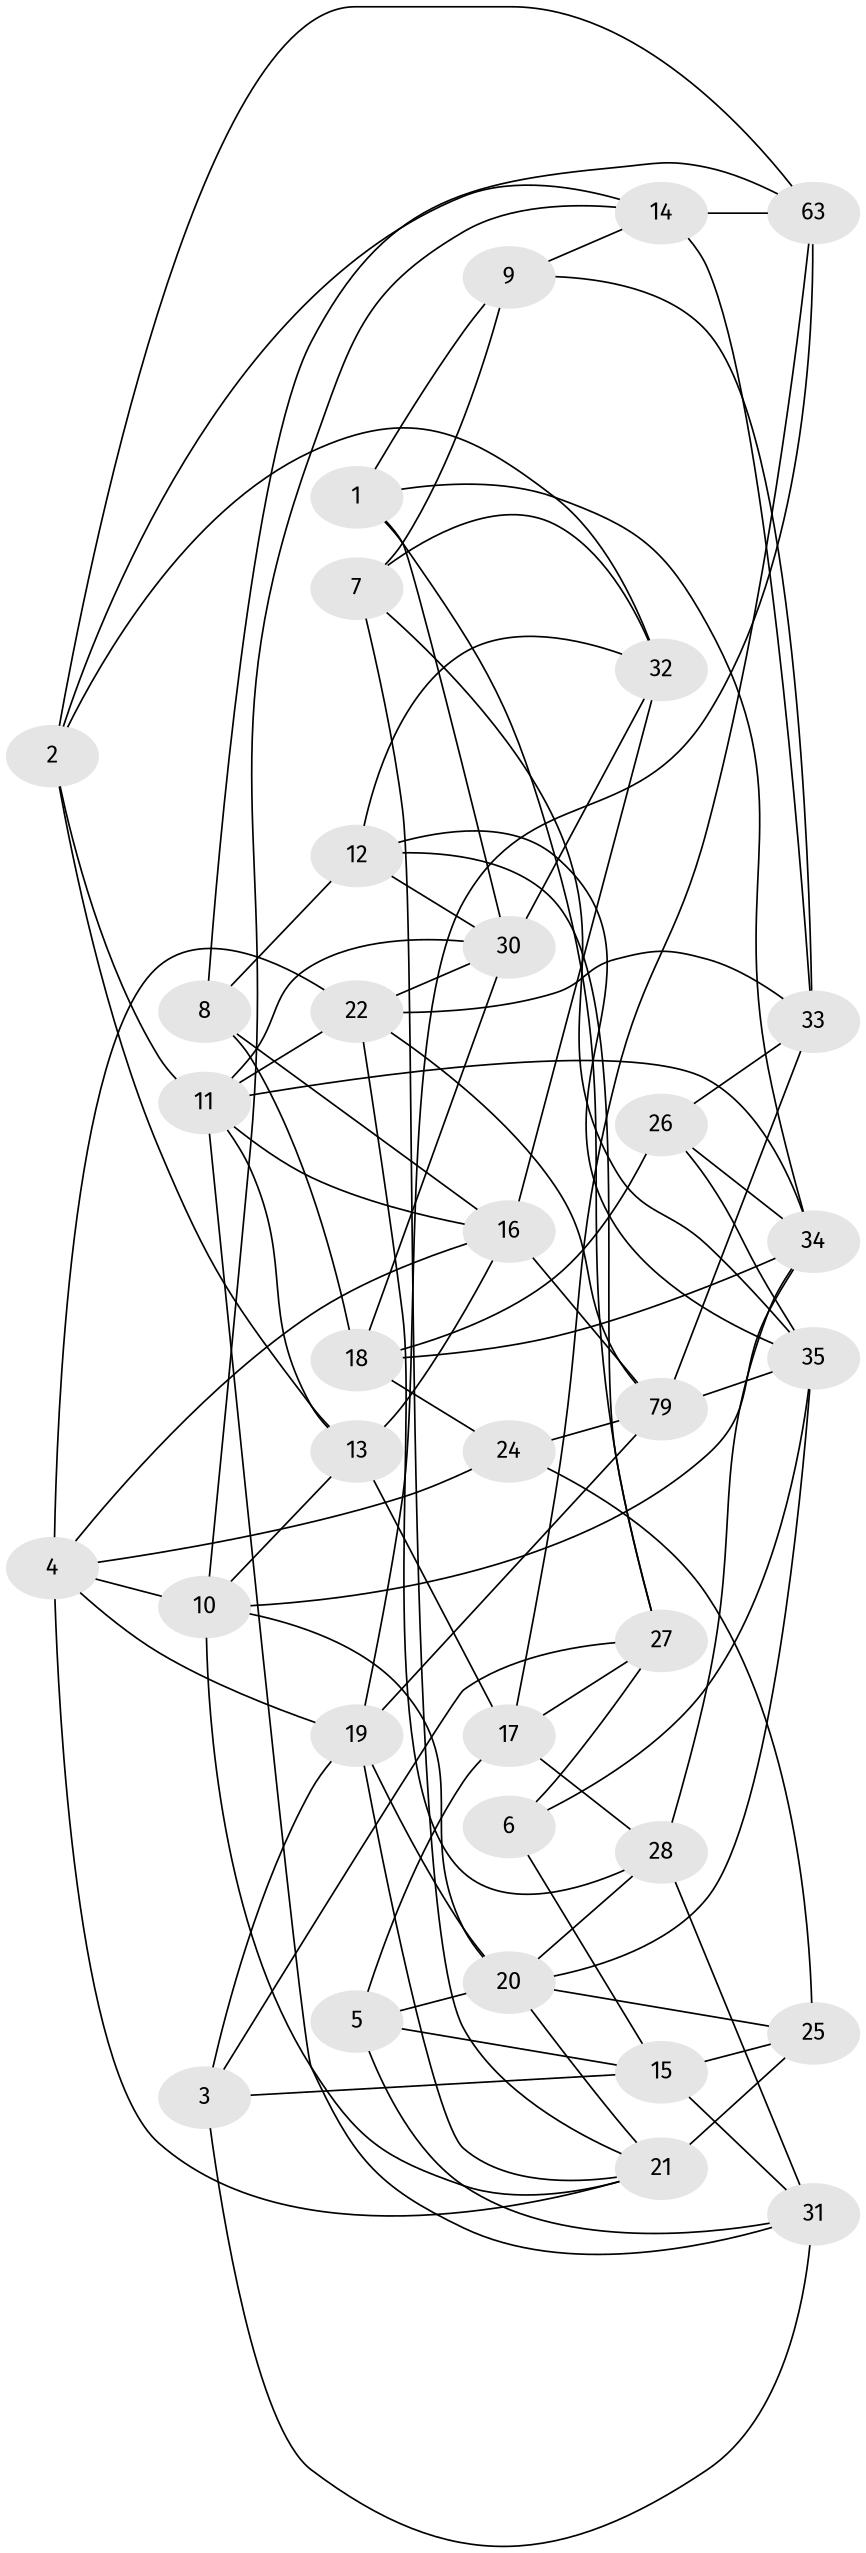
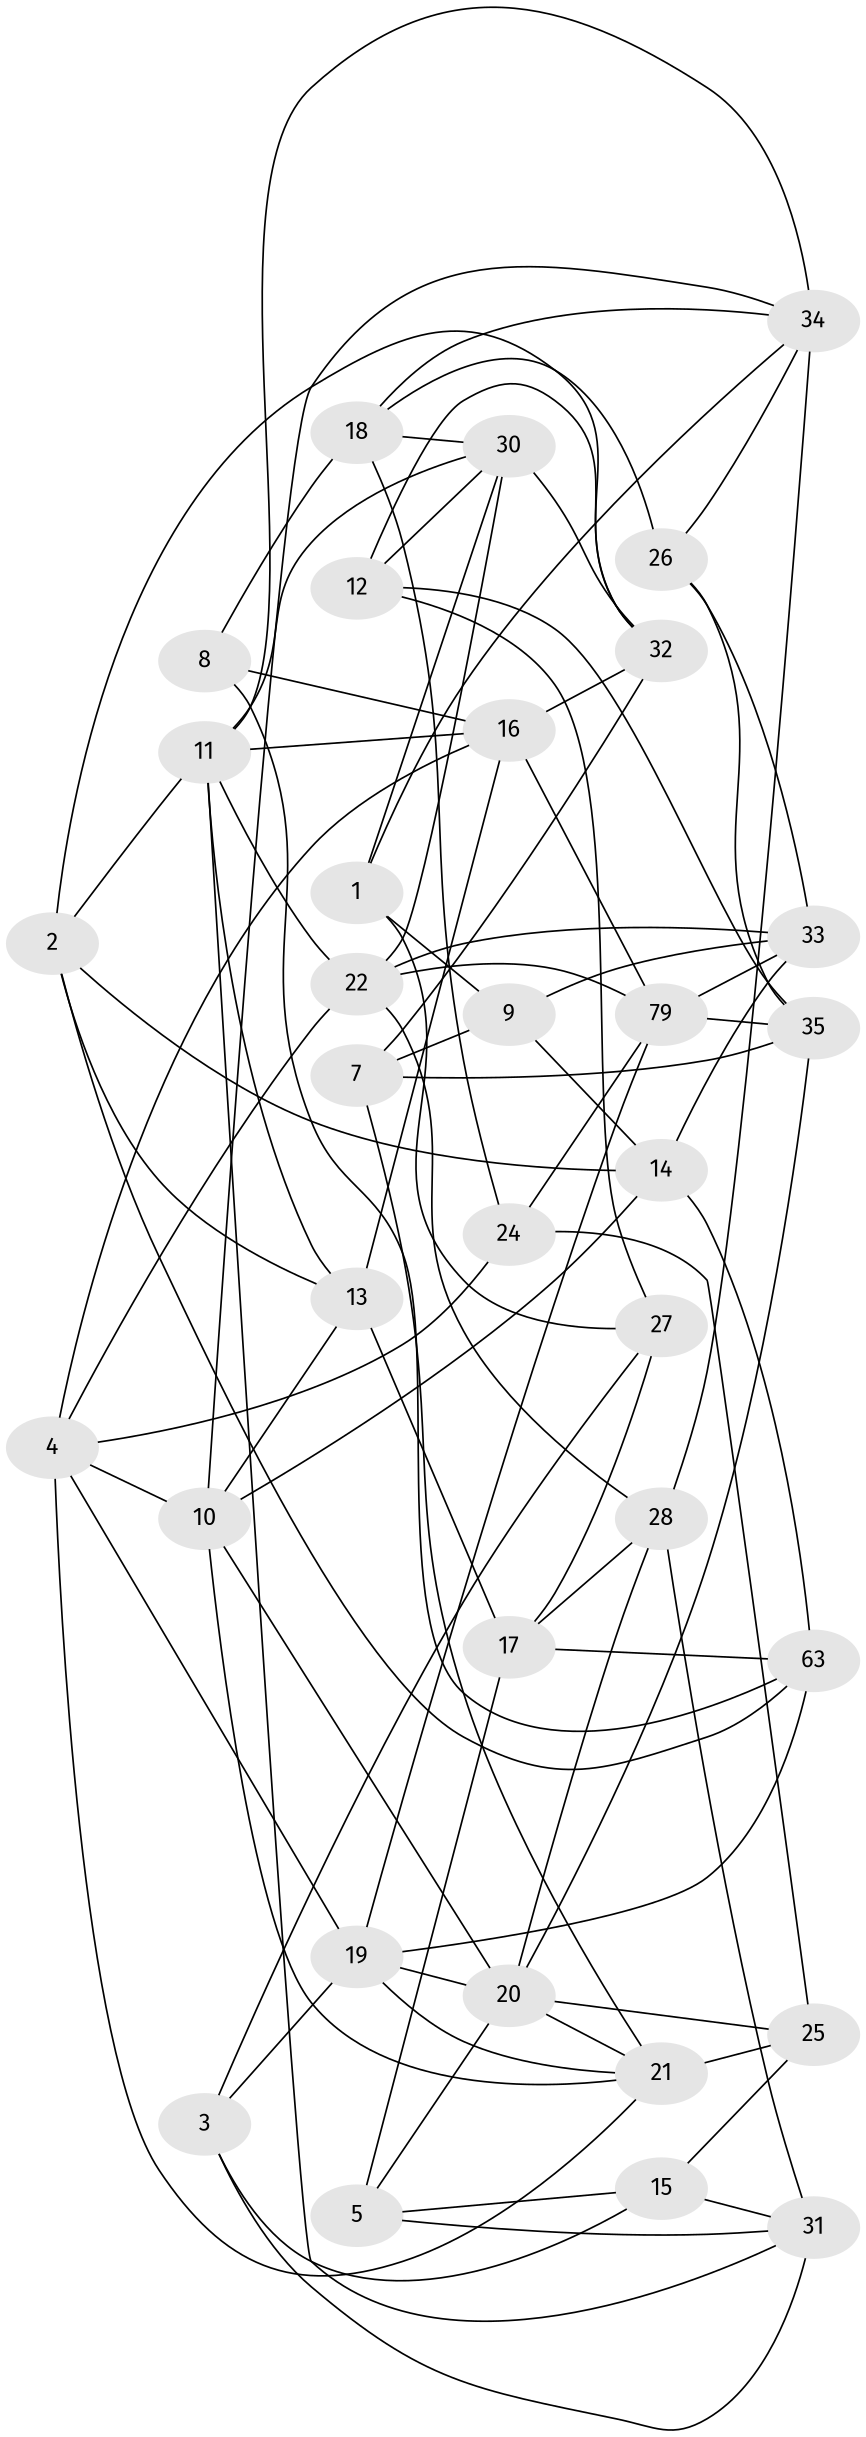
edge "12" -- "8": removed
node "6": removed
